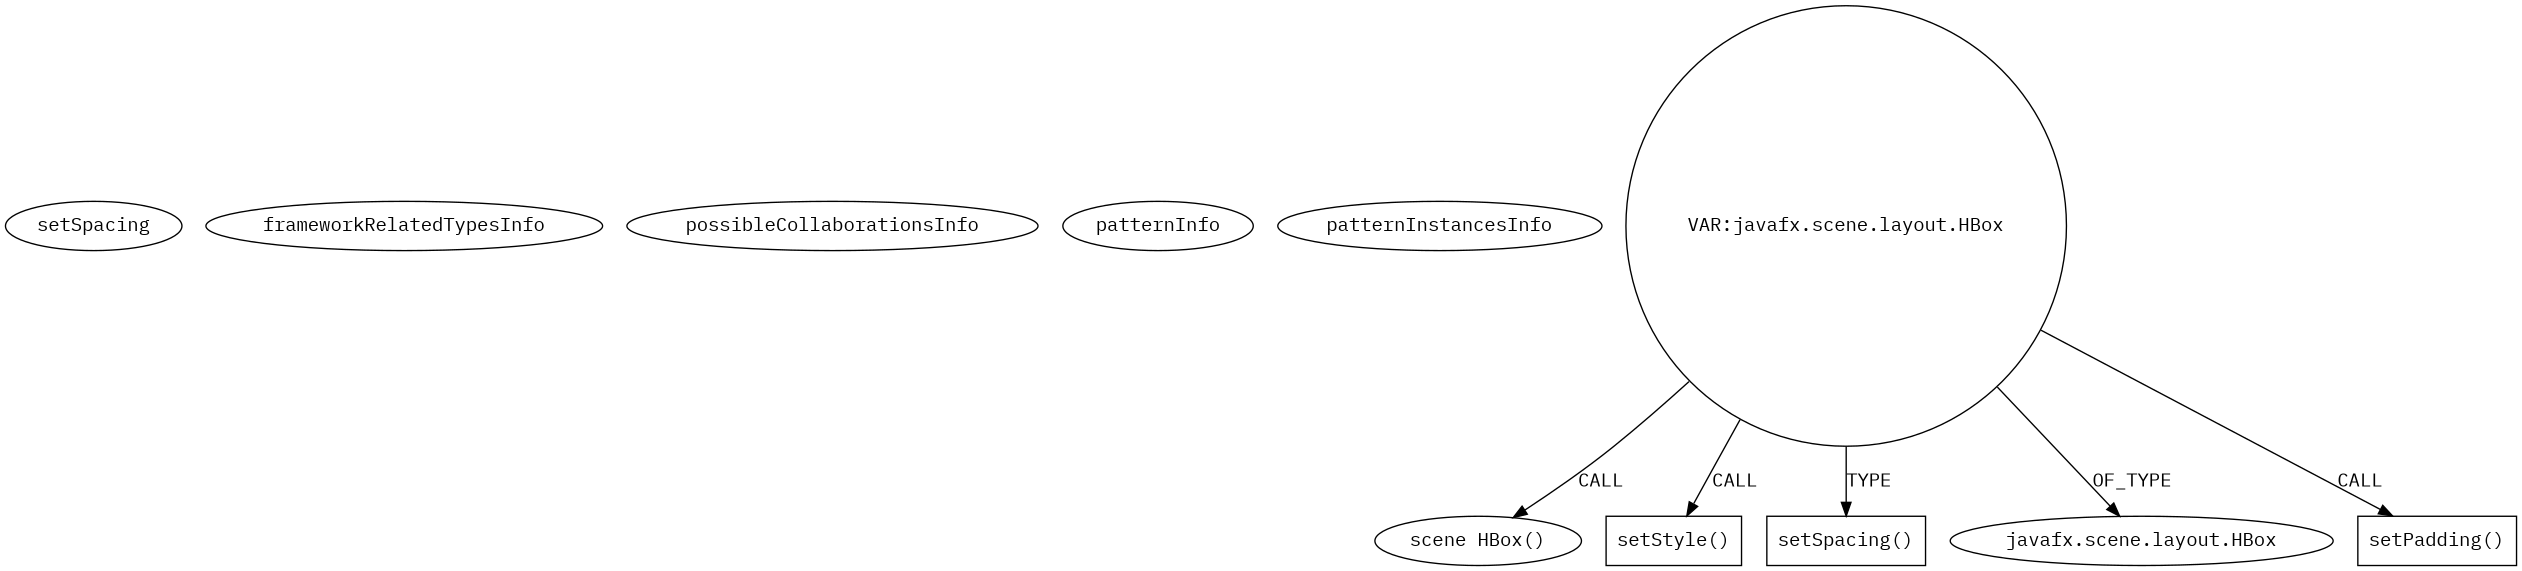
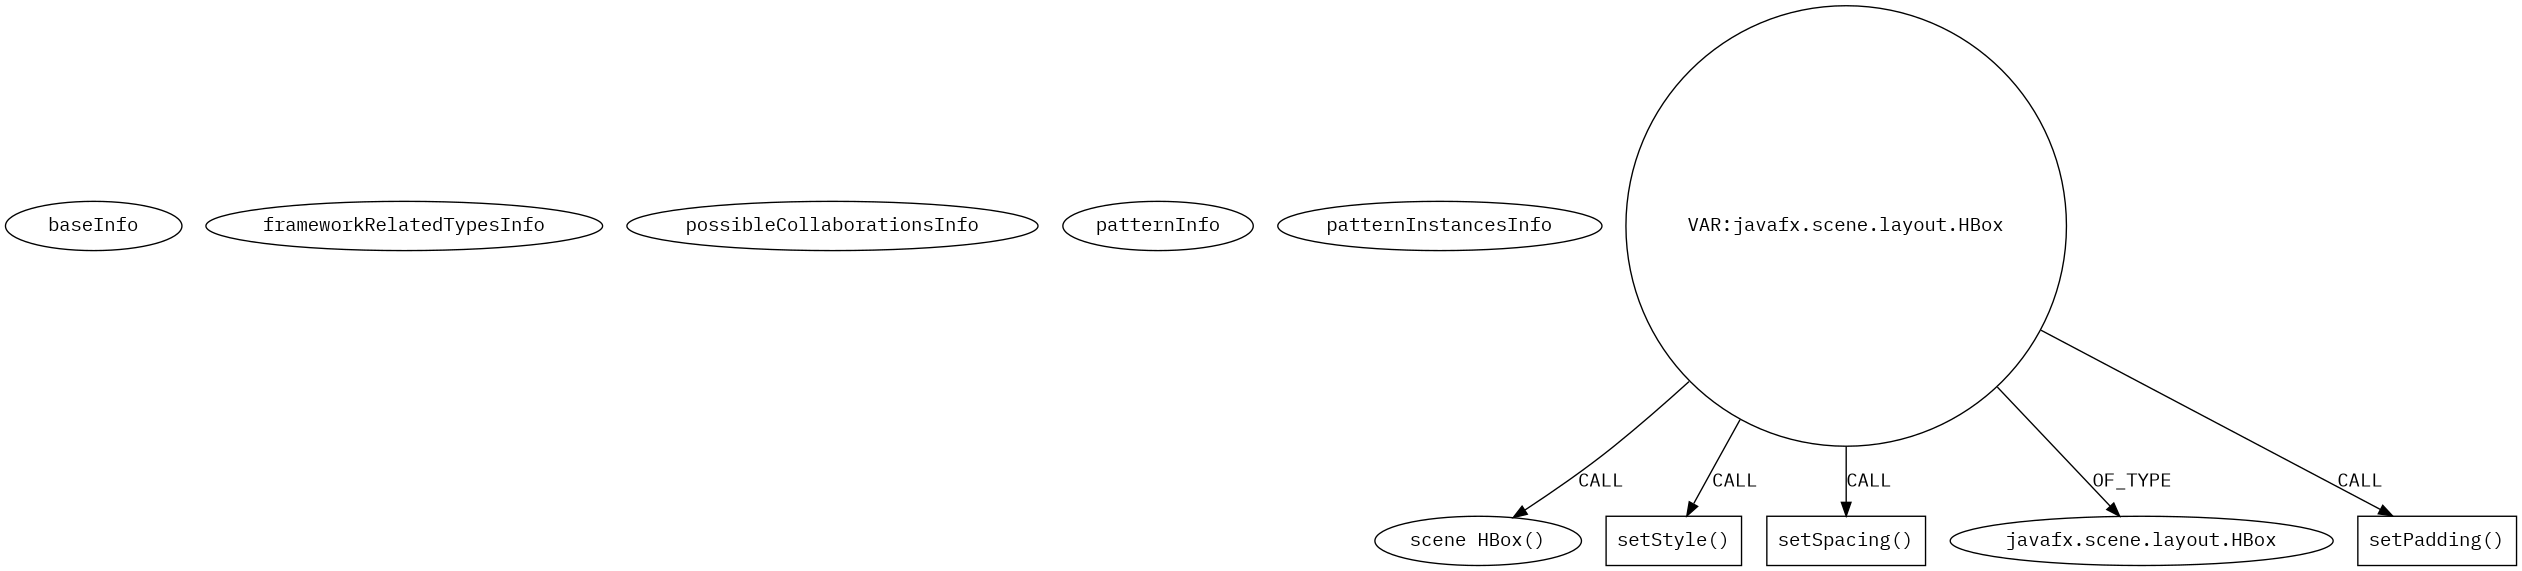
node "setSpacing": label "setSpacing" -> "baseInfo"
edge "VAR:javafx.scene.layout.HBox" -> "setSpacing()": label "TYPE" -> "CALL"
